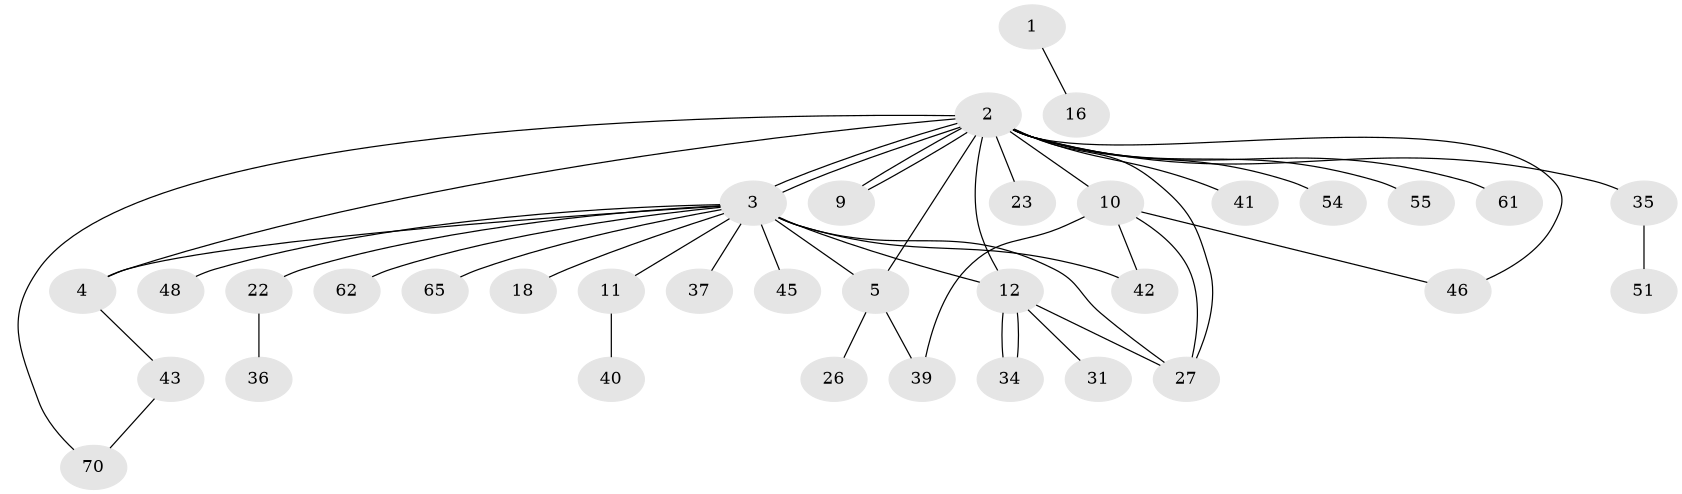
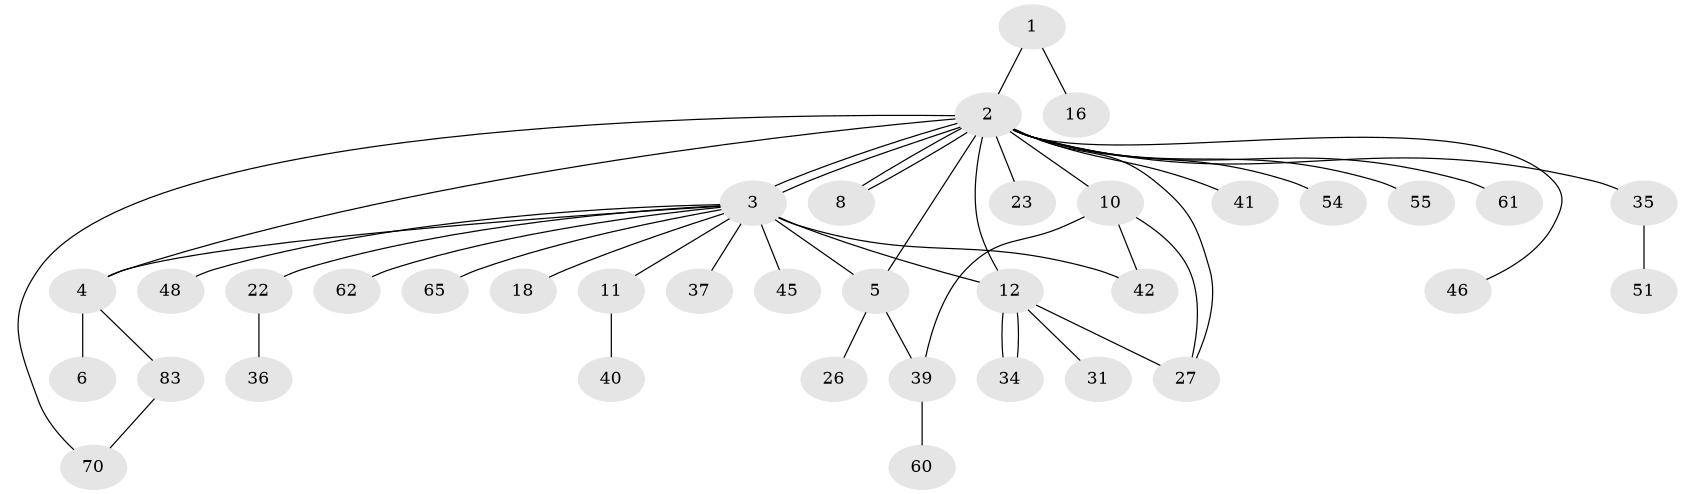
edge "1" -- "2": added
node "9": label "9" -> "8"
edge "10" -- "46": removed
edge "3" -- "27": removed
node "6": added
node "43": label "43" -> "83"
node "60": added
